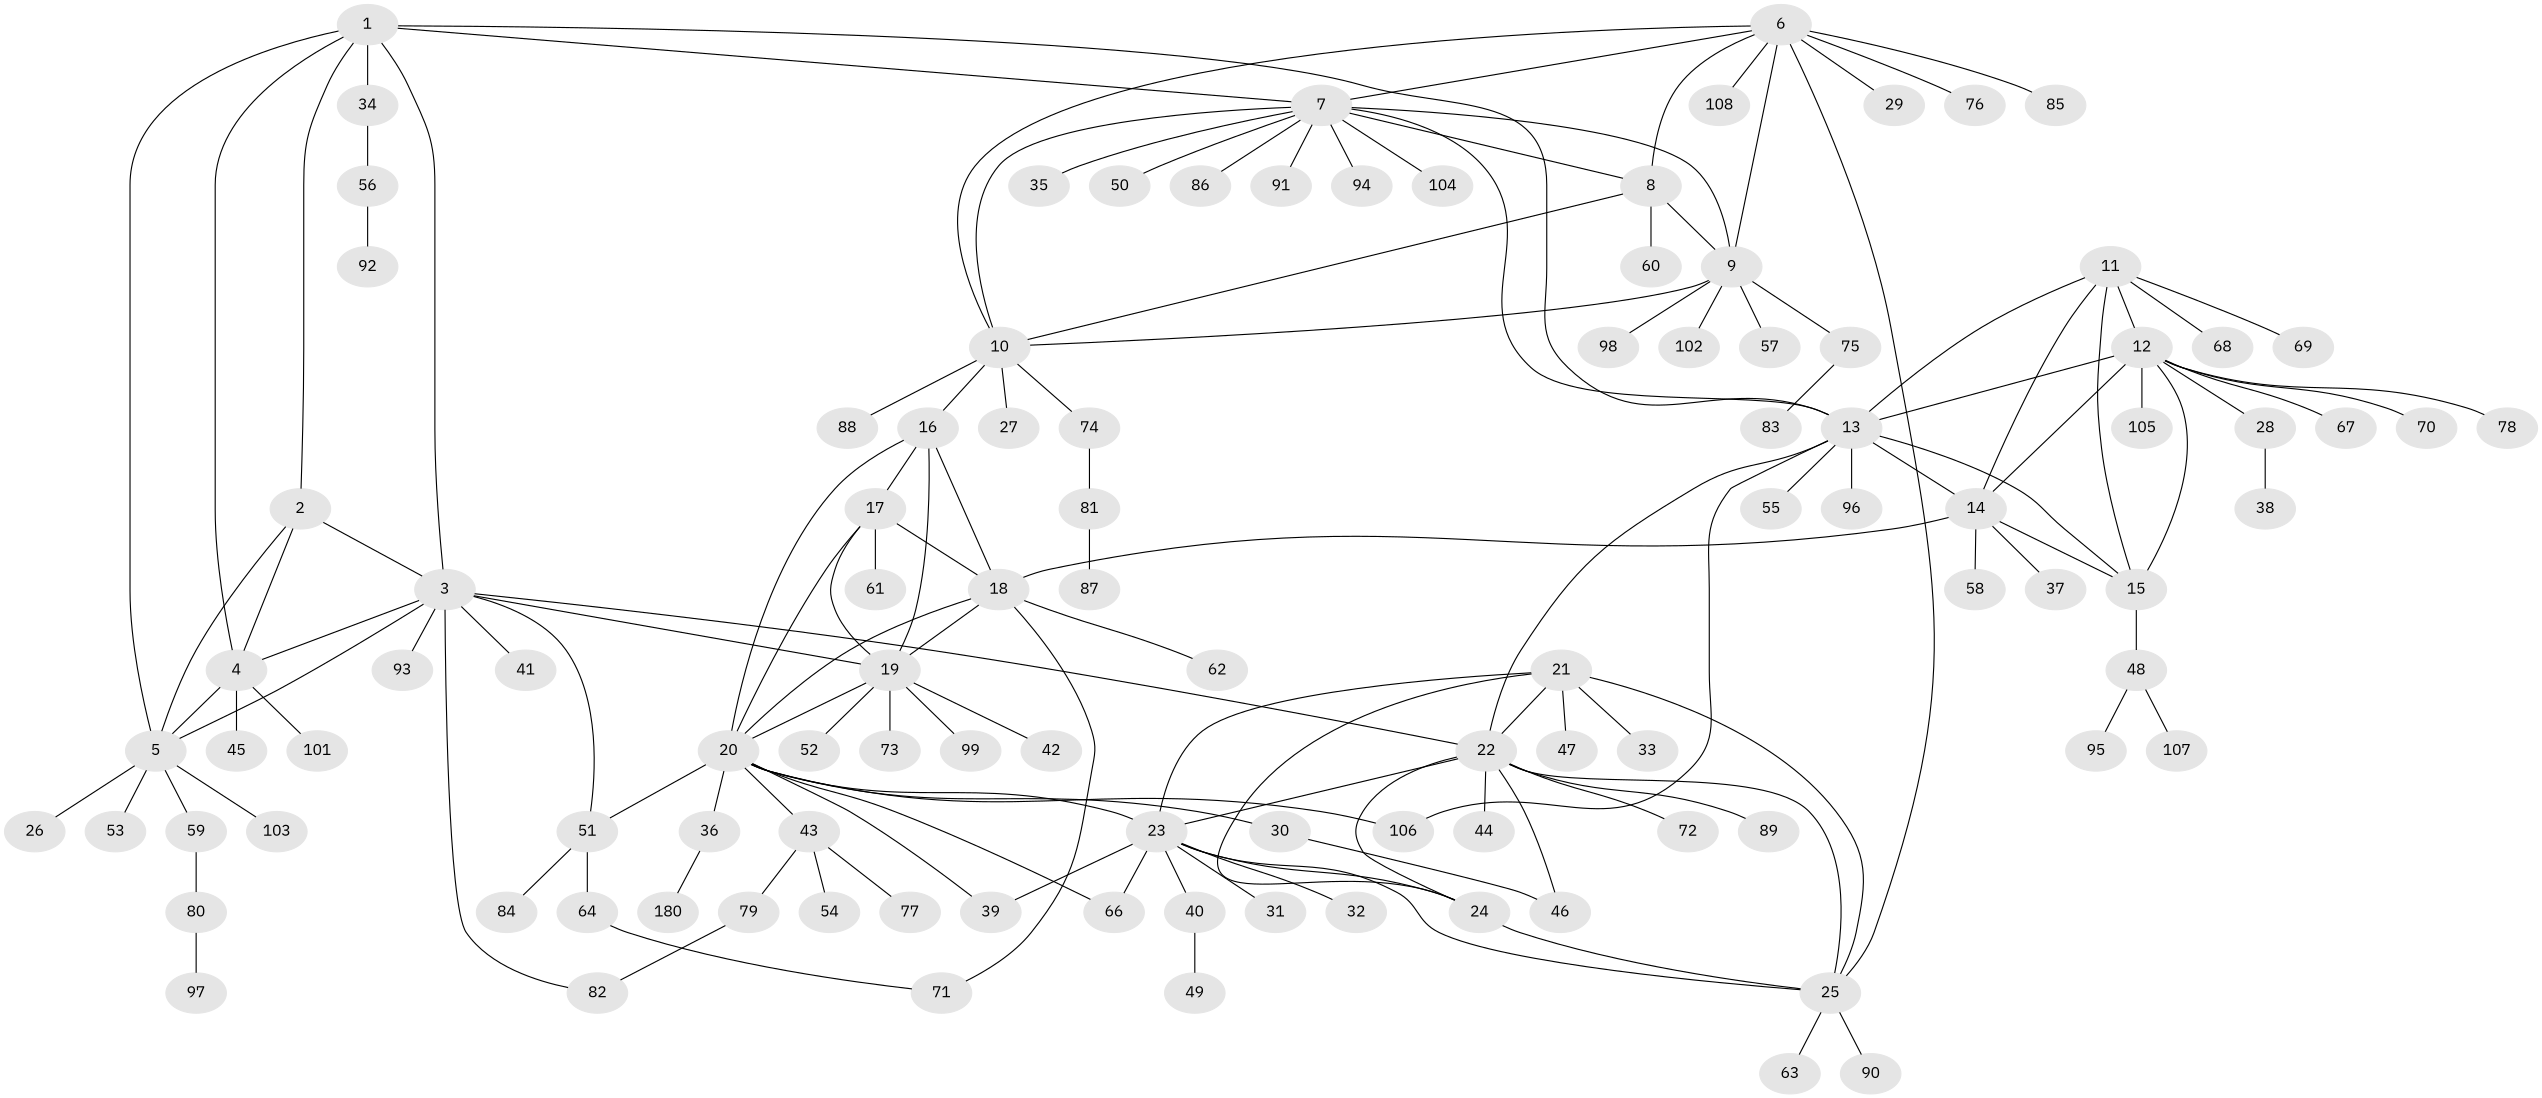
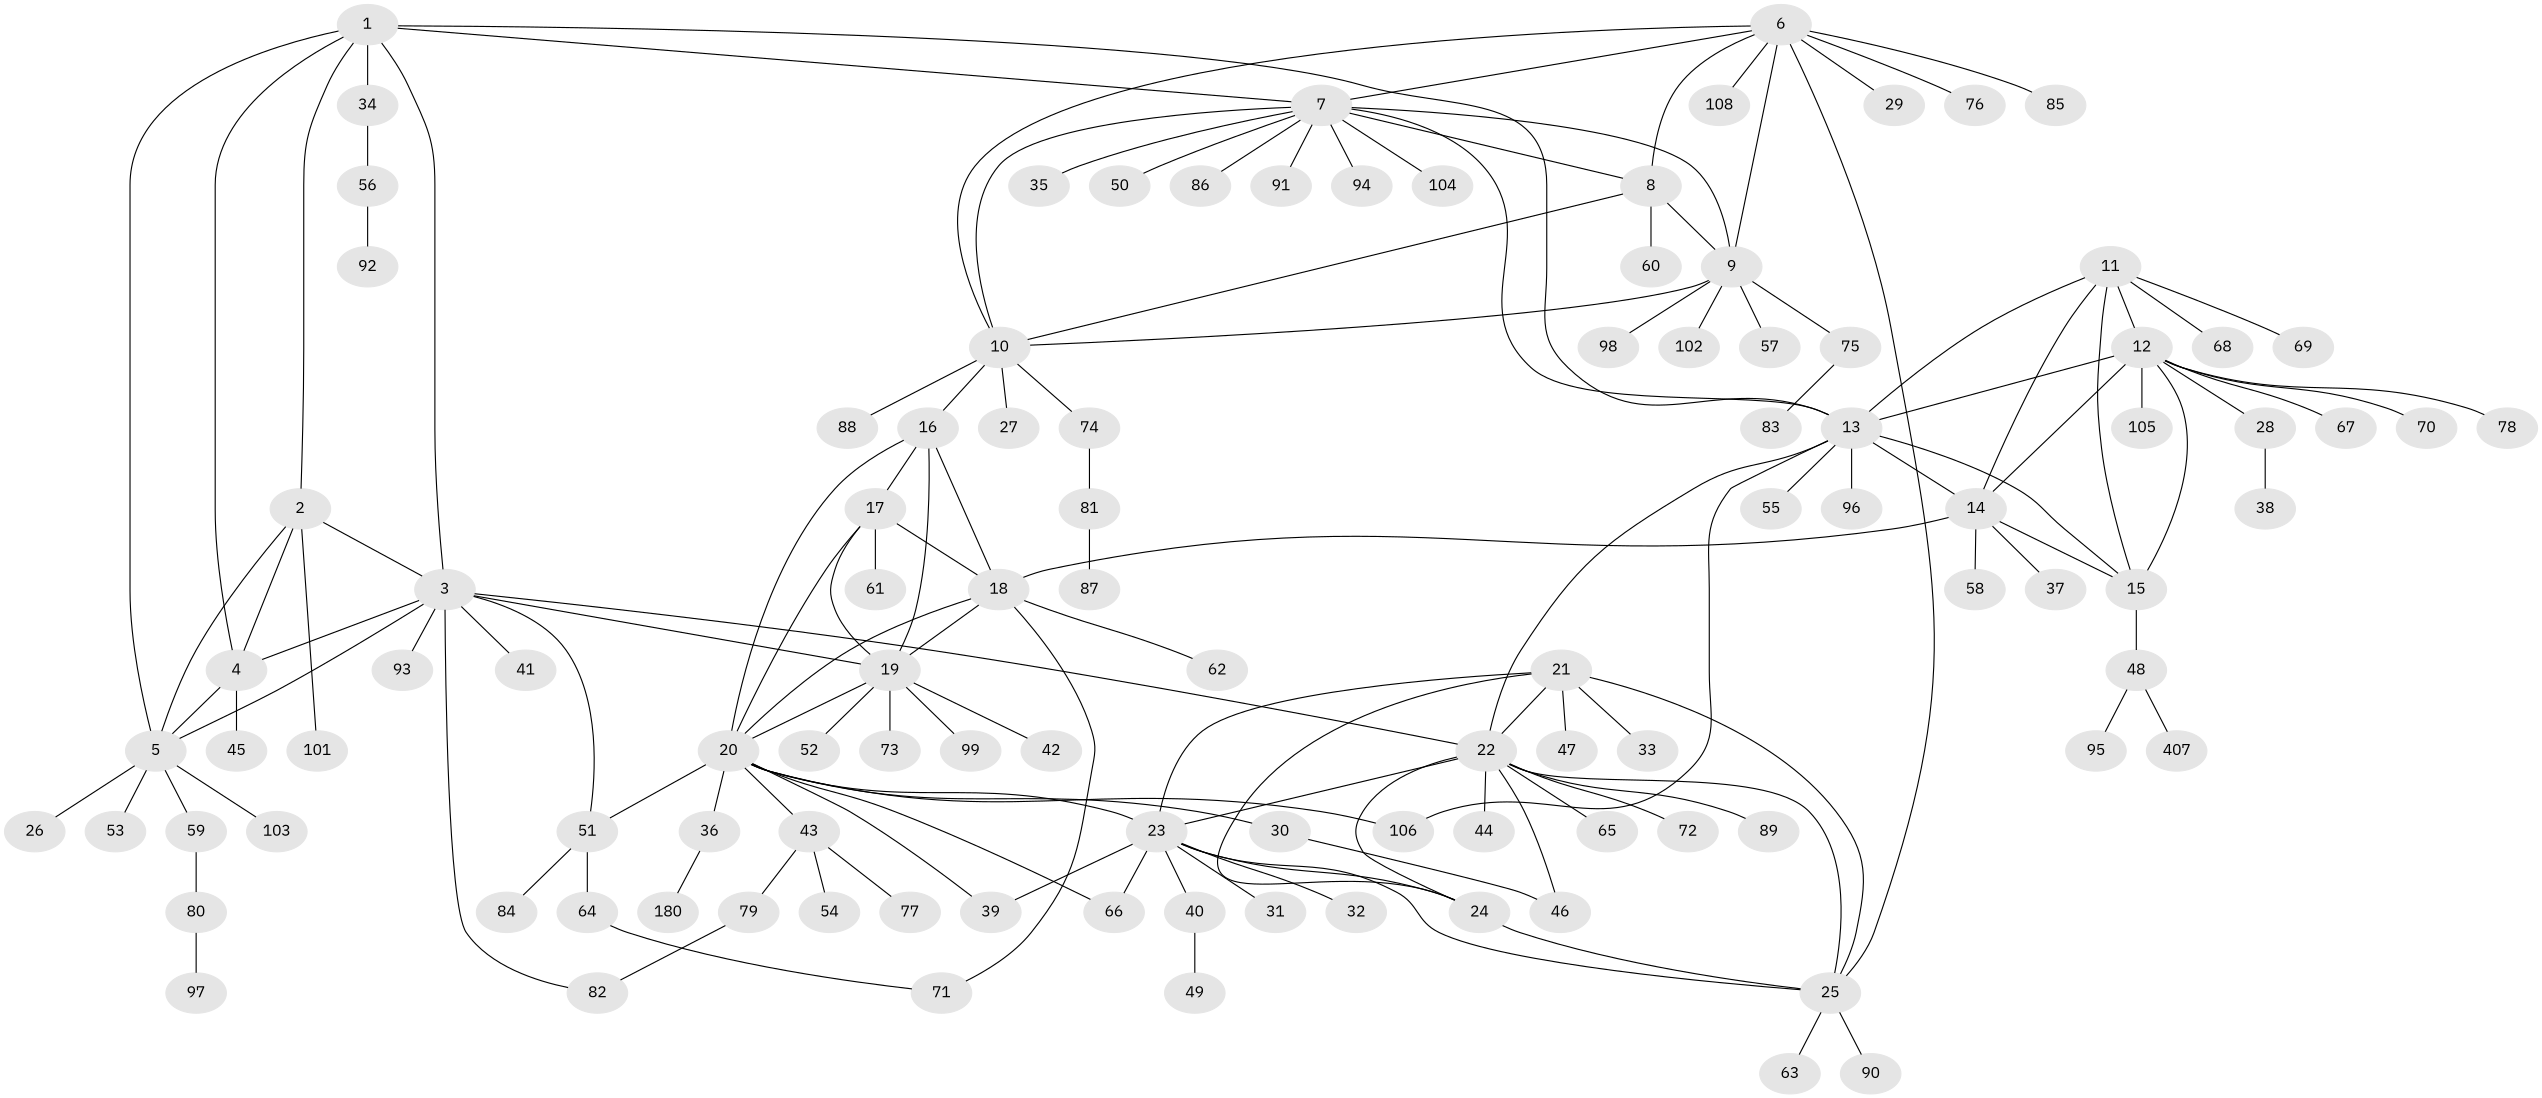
edge "4" -- "101": now "2" -- "101"
node "107": label "107" -> "407"
node "65": added
